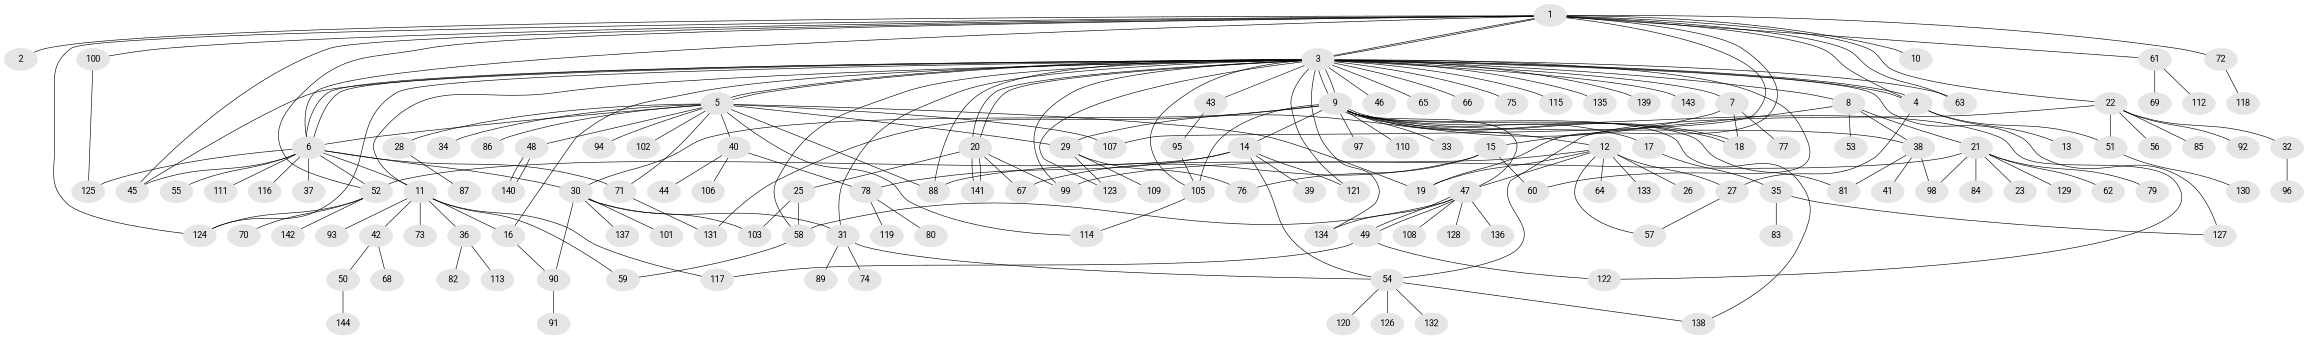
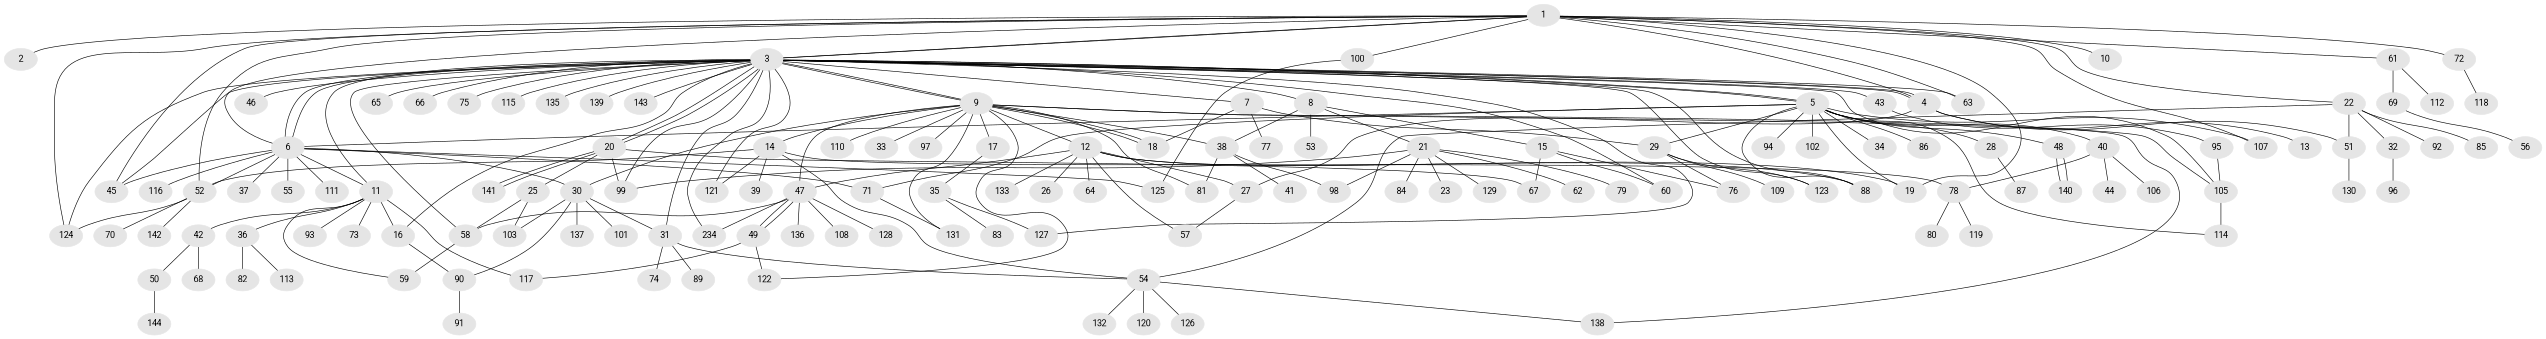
edge "22" -- "56": now "69" -- "56"
node "134": label "134" -> "234"
